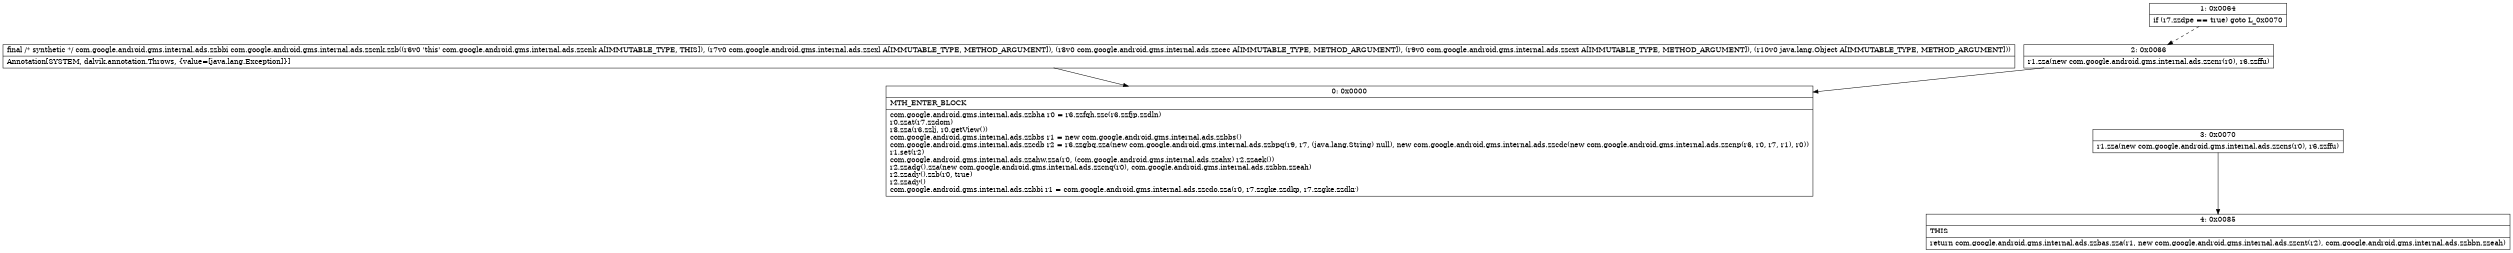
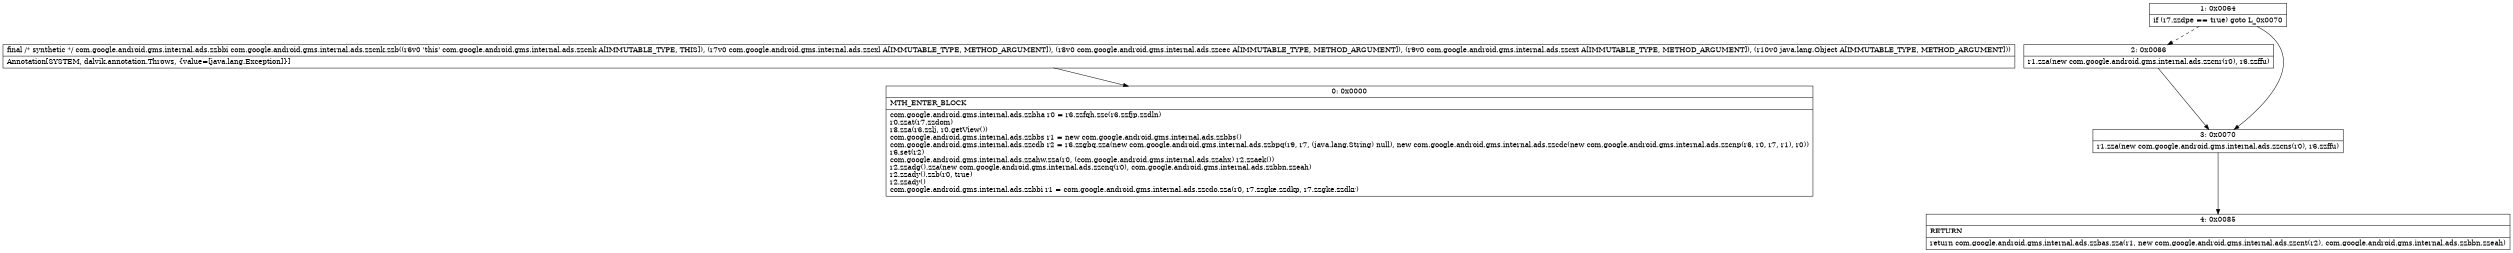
edge "1: 0x0064" -> "3: 0x0070": added
edge "2: 0x0066" -> "0: 0x0000": now "2: 0x0066" -> "3: 0x0070"
node "0: 0x0000": text "r1.set(r2)" -> "r6.set(r2)"
node "4: 0x0085": text "THIS" -> "RETURN"
